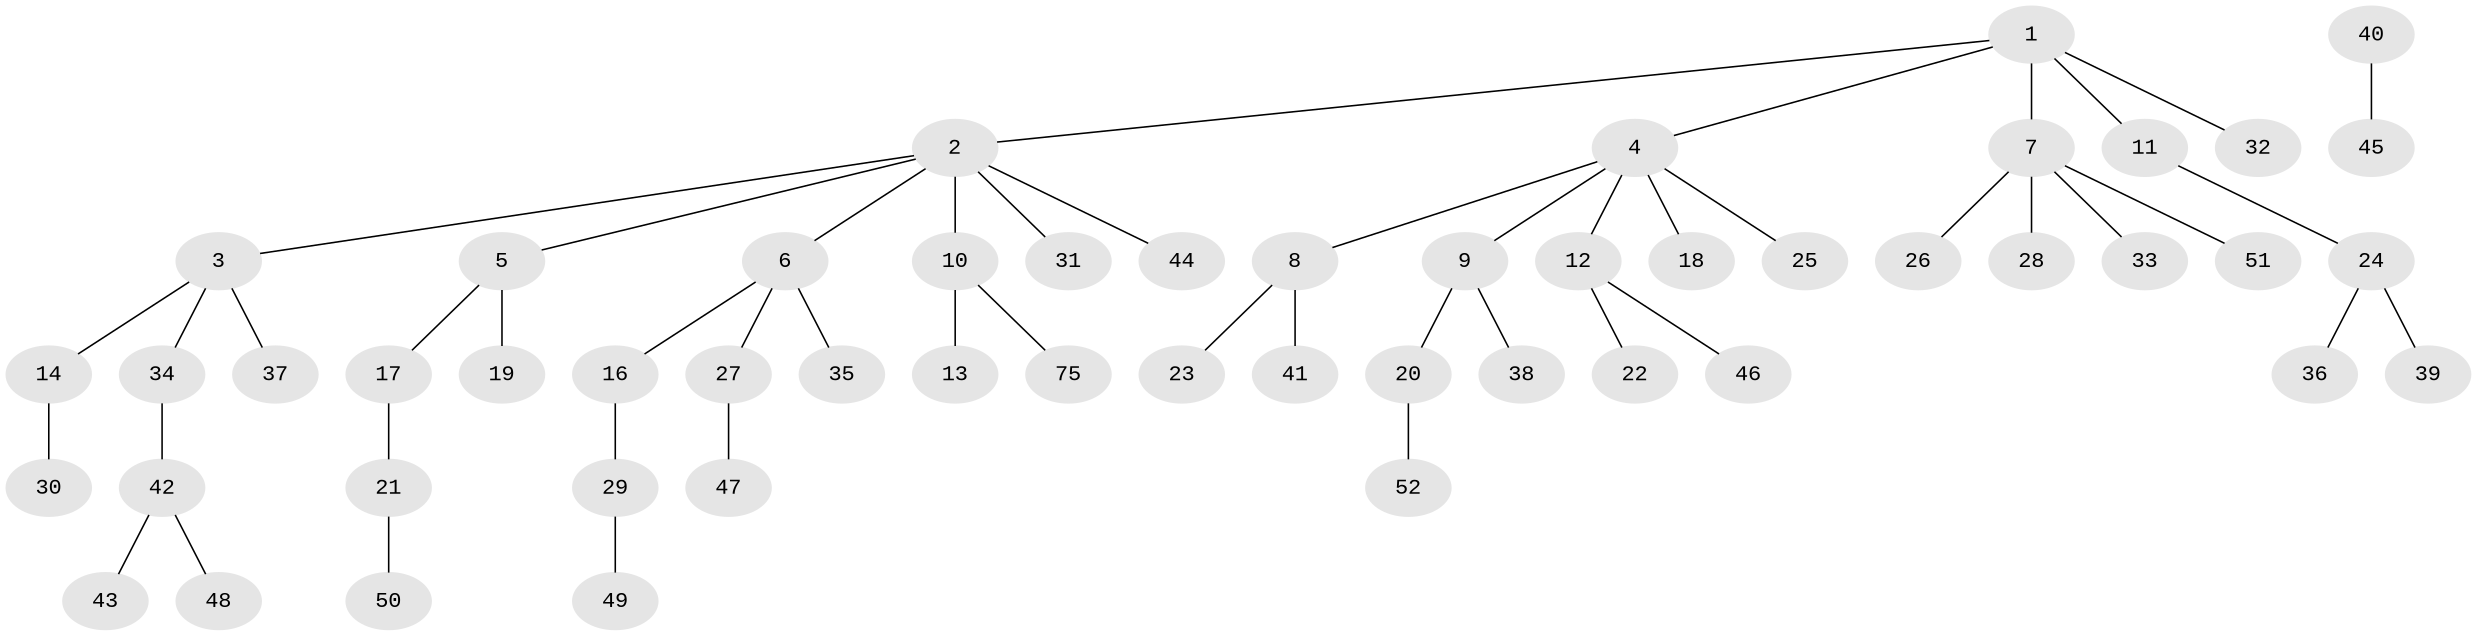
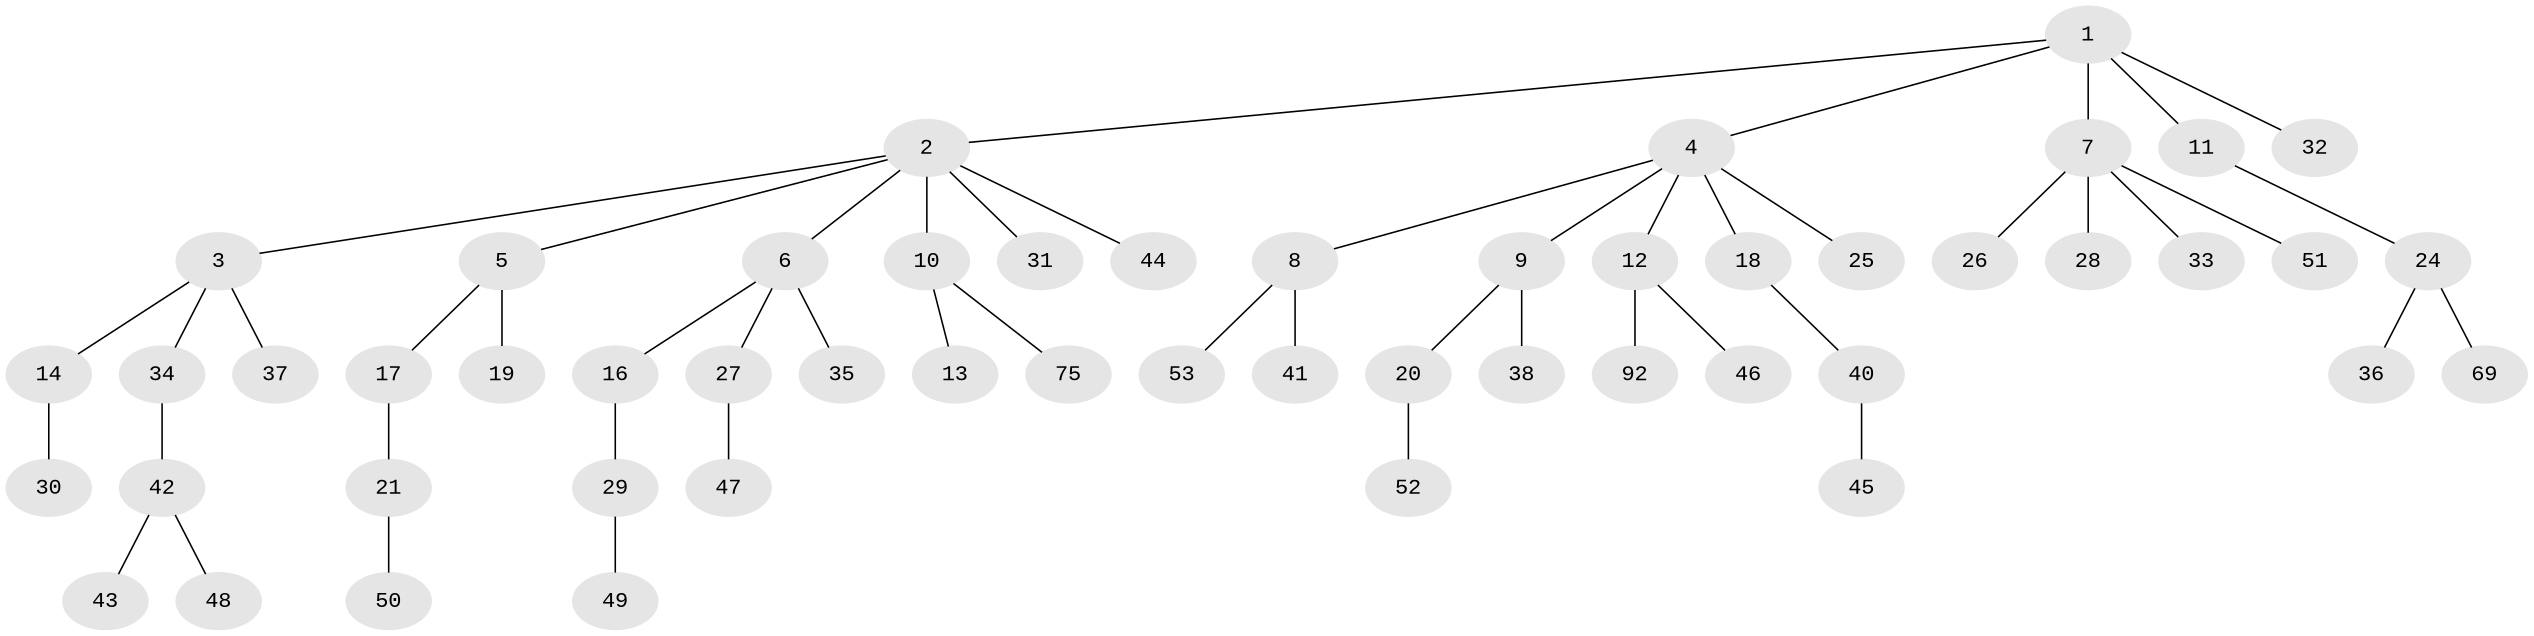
edge "18" -- "40": added
node "23": label "23" -> "53"
node "22": label "22" -> "92"
node "39": label "39" -> "69"
